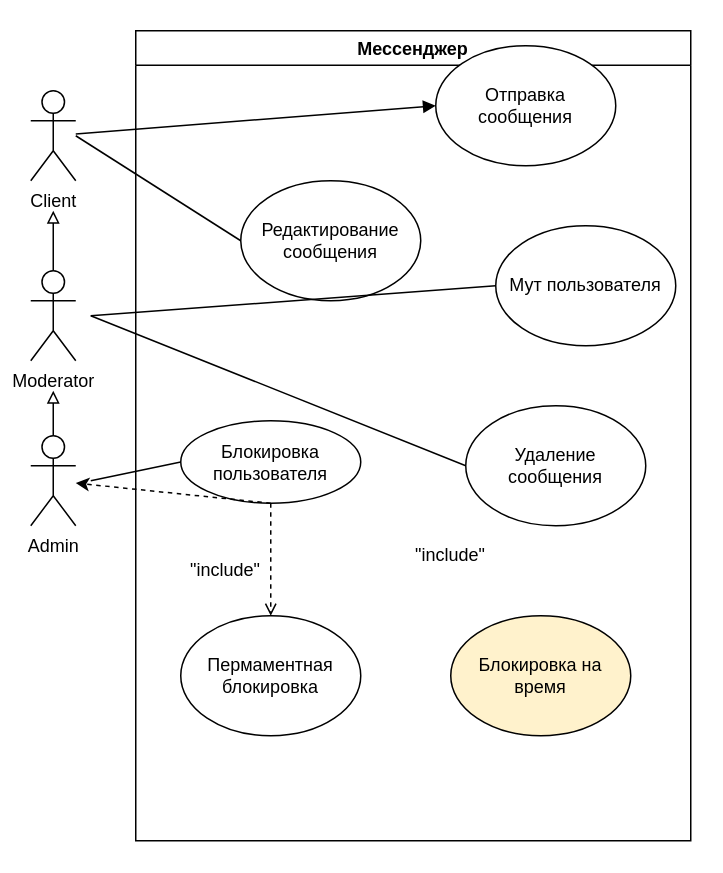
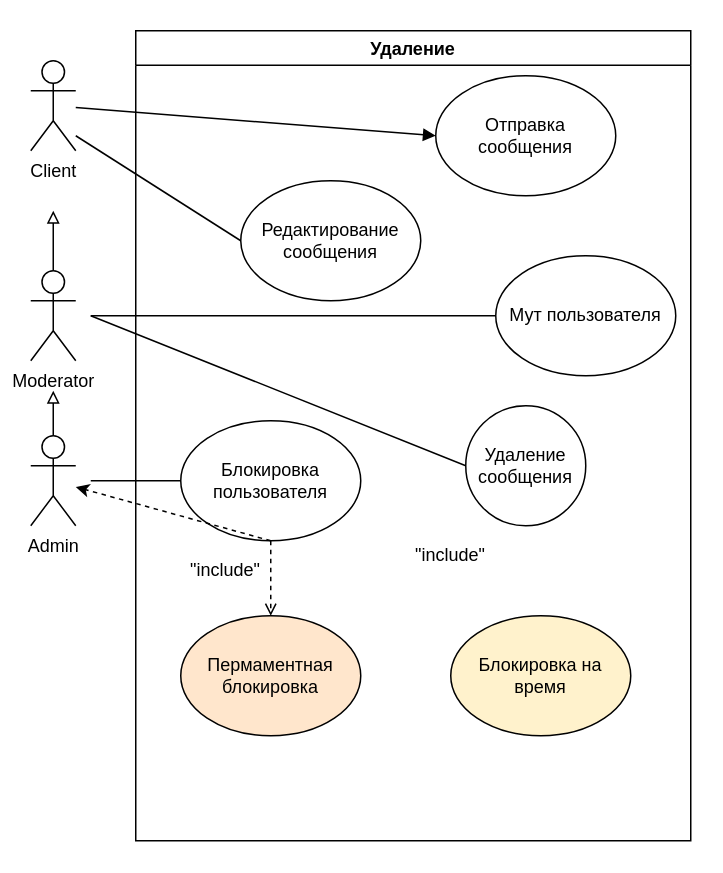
node "Мессенджер": label "Мессенджер" -> "Удаление"
node "Отправка сообщения": moved (526, 106) -> (526, 136)
node "Client": moved (53, 136) -> (53, 106)
node "Мут пользователя": moved (586, 286) -> (586, 316)
node "Блокировка пользователя": size 180x83 -> 180x120
node "Удаление сообщения": size 180x120 -> 120x120
node "Пермаментная блокировка": fillcolor #ffffff -> #ffe6cc
